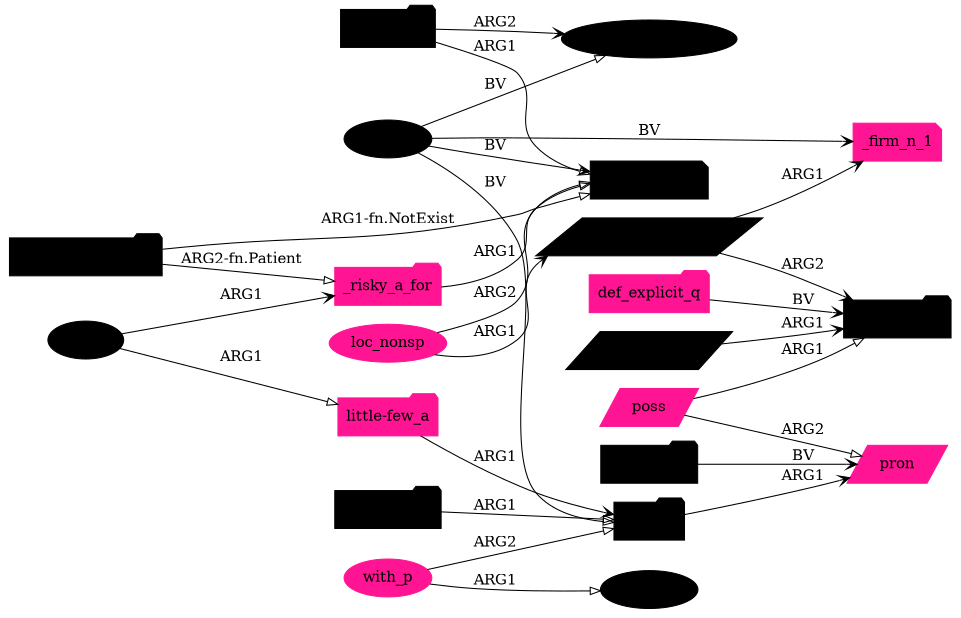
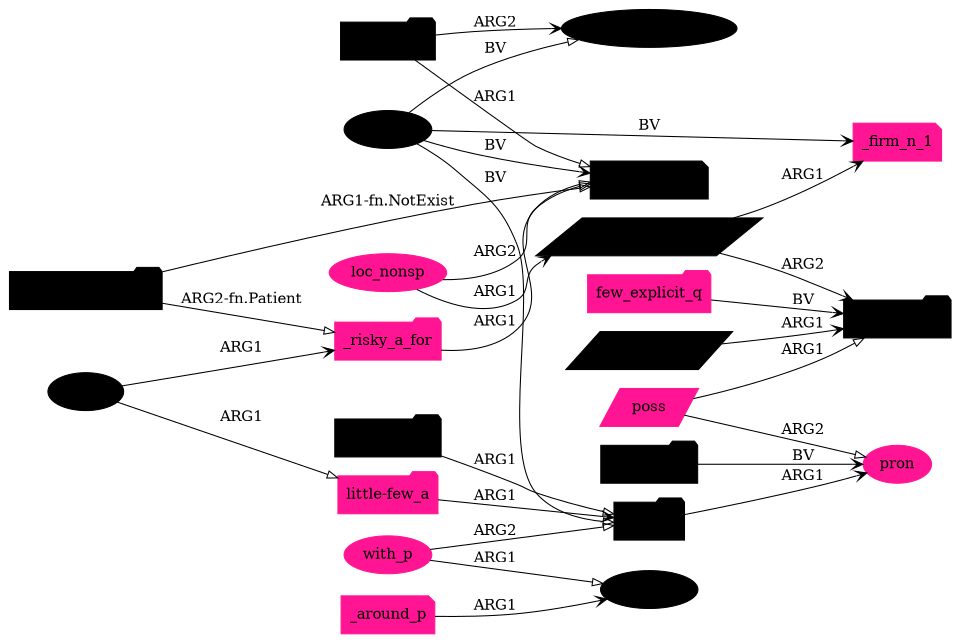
node "def_explicit_q": label "def_explicit_q" -> "few_explicit_q"
node "pron": shape parallelogram -> ellipse
node "_around_p": added
